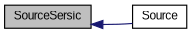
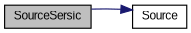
edge "Source" -> "SourceSersic": reversed
